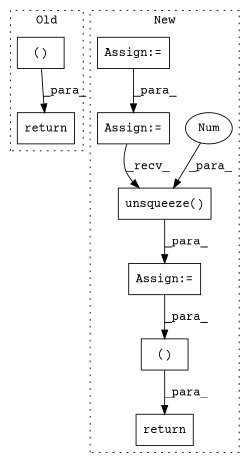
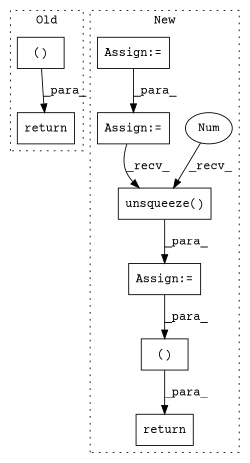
edge "Num" -> "unsqueeze()": label "_para_" -> "_recv_"
